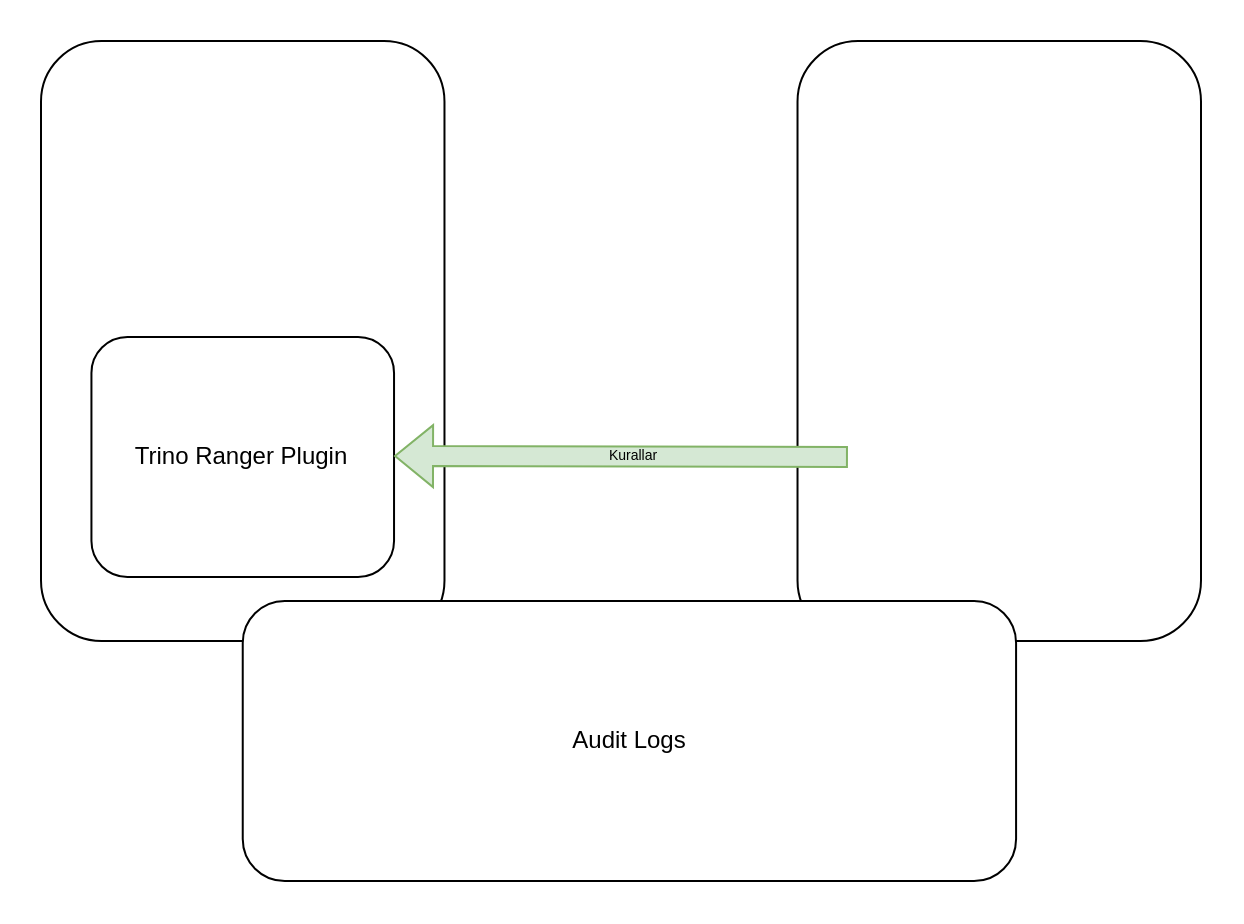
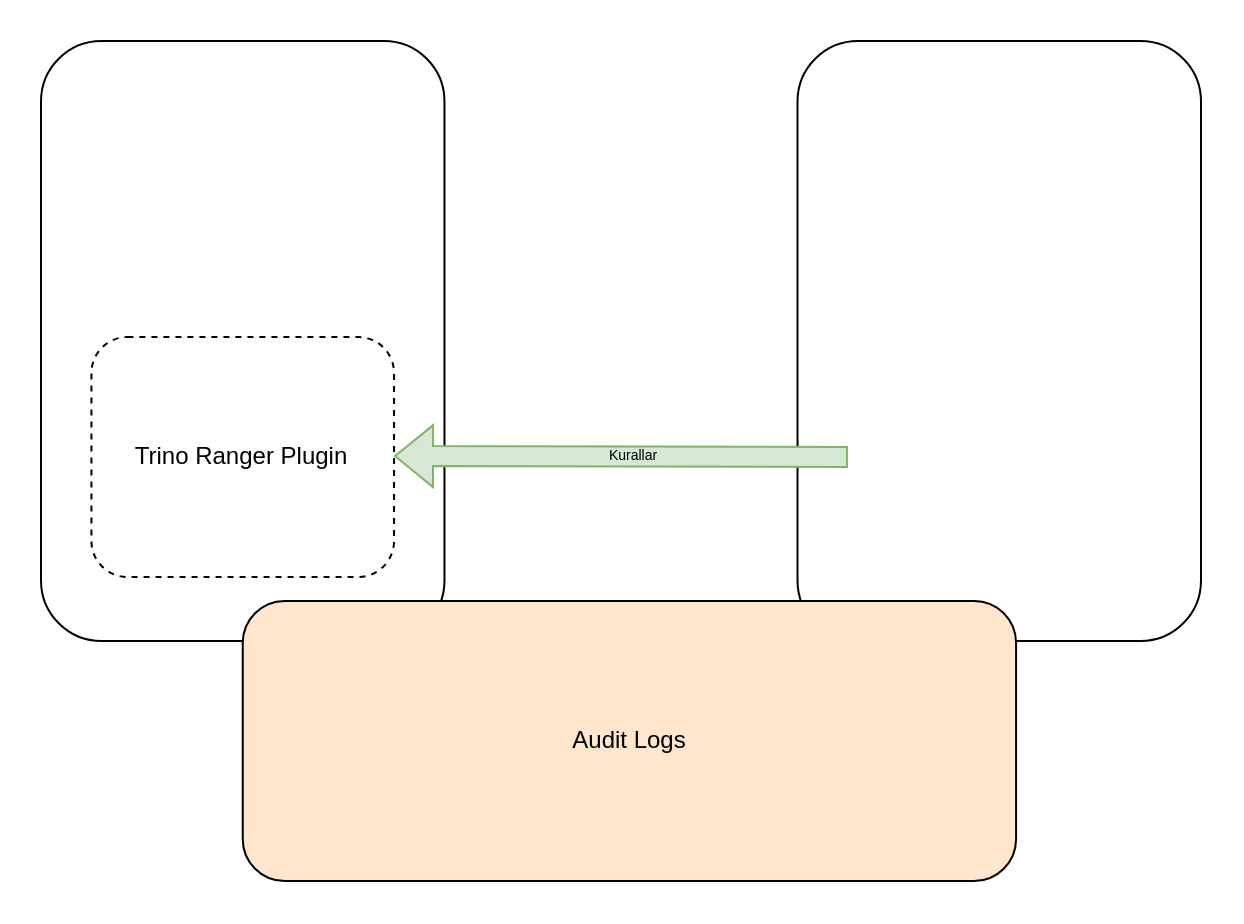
node "Trino Ranger Plugin": style solid -> dashed
node "Audit Logs": fillcolor #ffffff -> #ffe6cc
